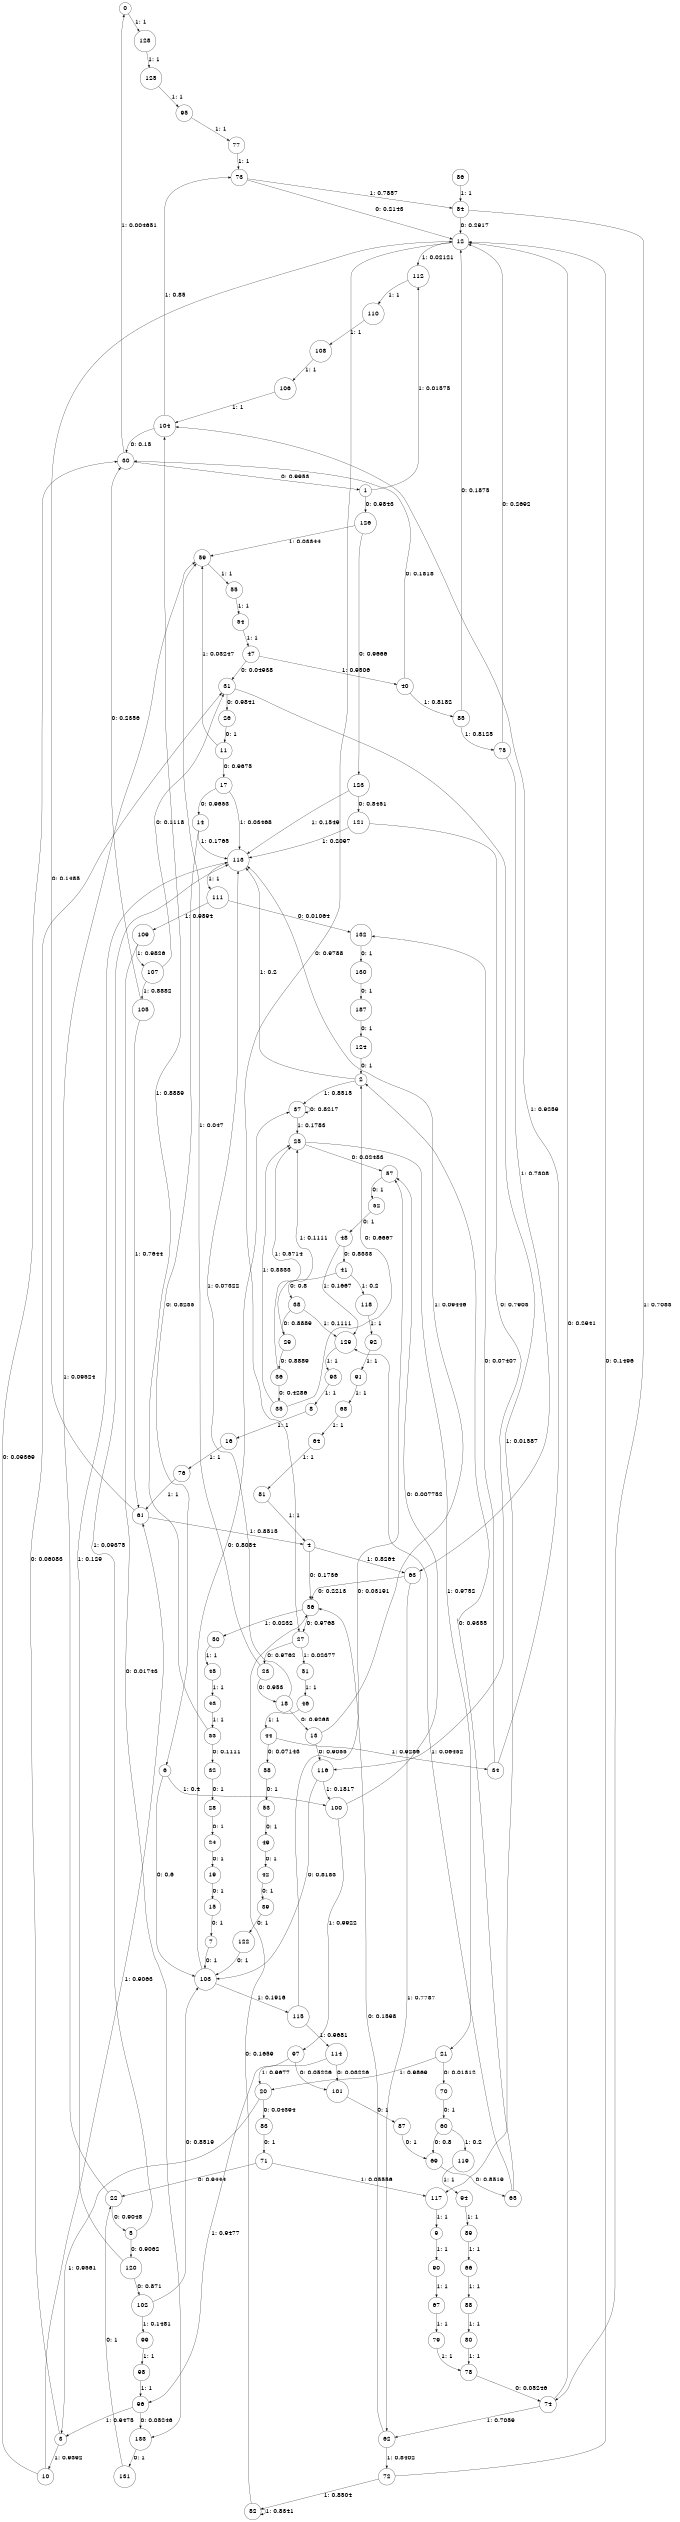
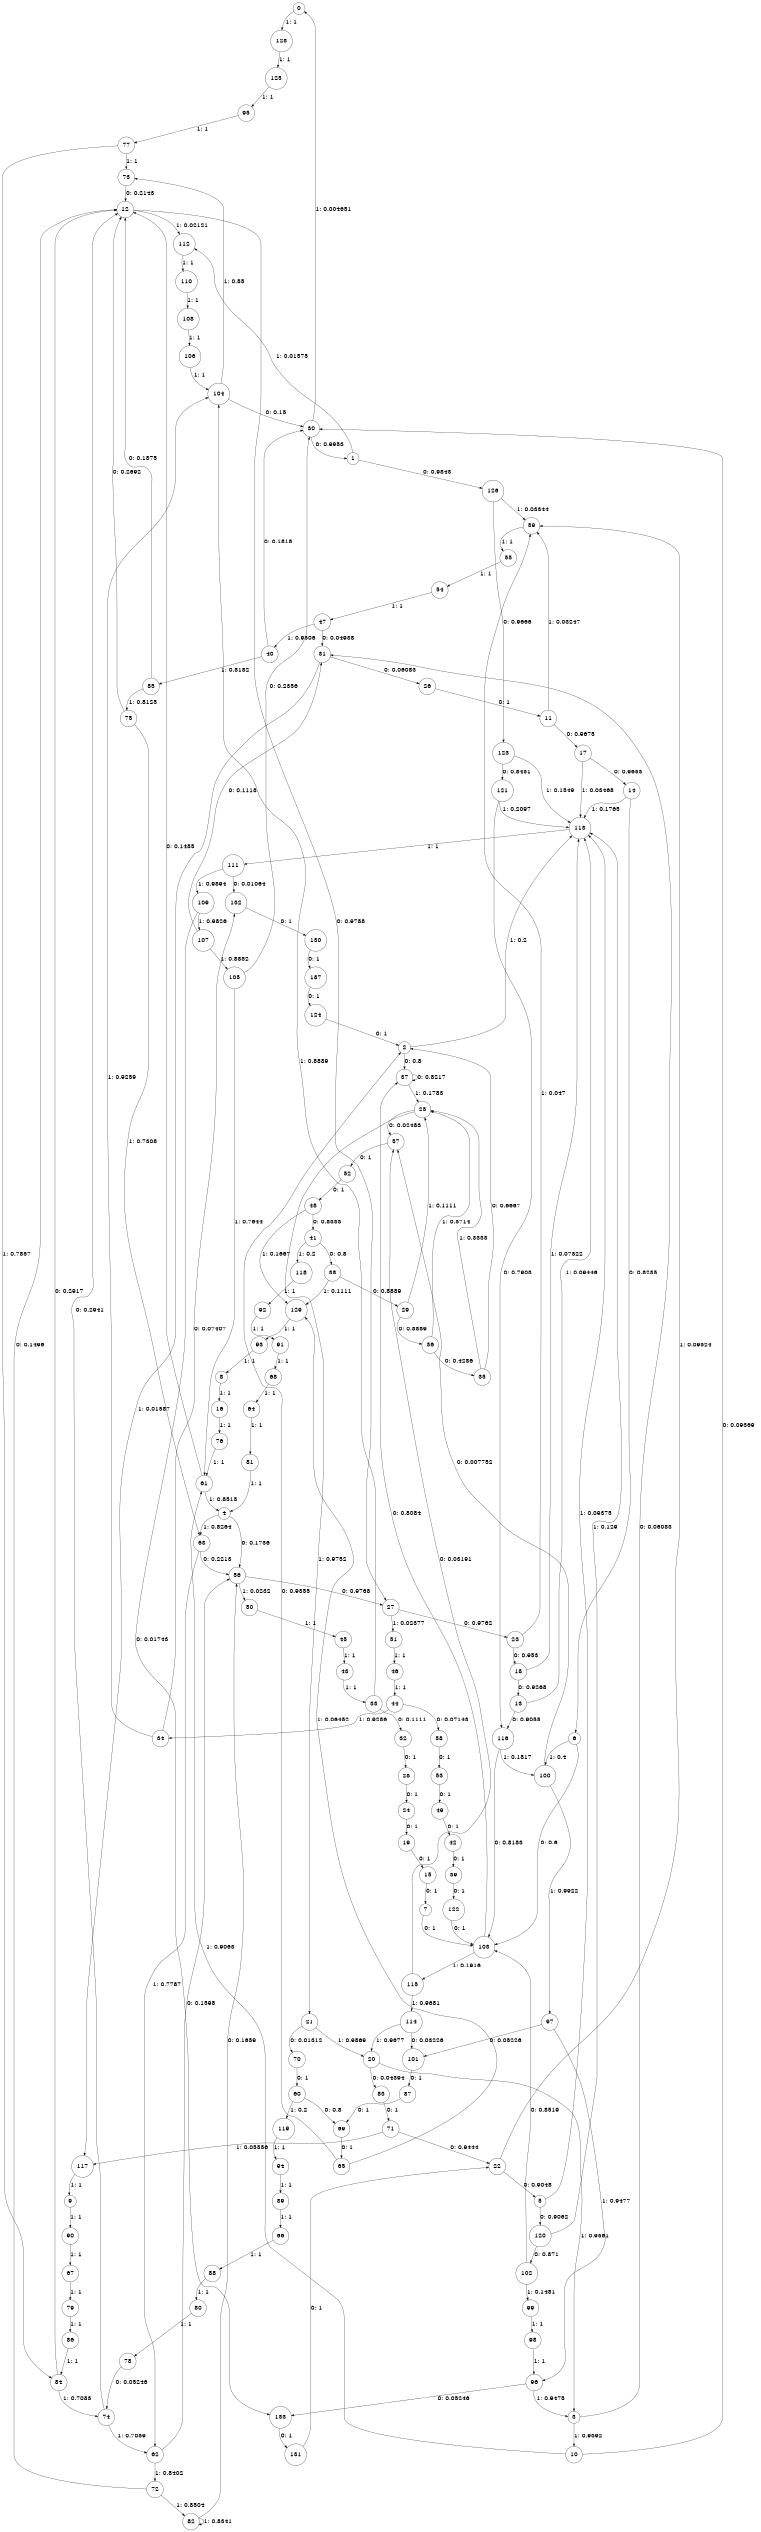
edge "73" -> "84": now "77" -> "84"
edge "31" -> "26": label "0: 0.9841   " -> "0: 0.06083  "
edge "2" -> "37": label "1: 0.8515   " -> "0: 0.8      "
edge "69" -> "65": label "0: 0.8519   " -> "0: 1        "
edge "79" -> "78": now "79" -> "86"
